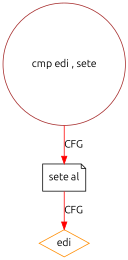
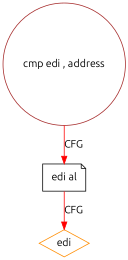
node "cmp edi , sete": label "cmp edi , sete" -> "cmp edi , address"
node "sete al": label "sete al" -> "edi al"
